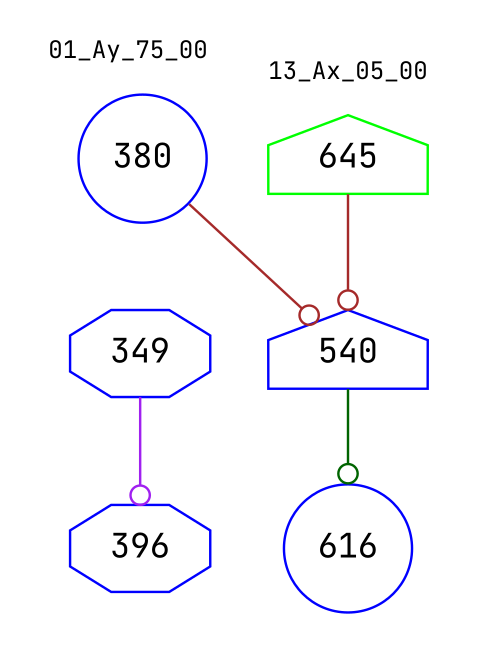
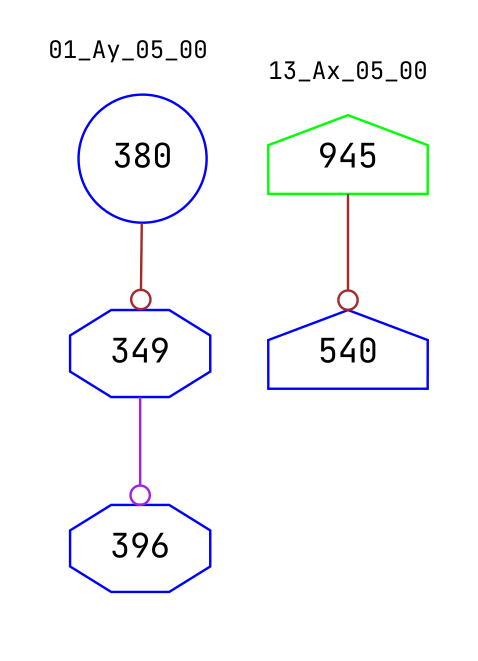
cluster "01_Ay_75_00": label "01_Ay_75_00" -> "01_Ay_05_00"
node "645": label "645" -> "945"
edge "380" -> "540": now "380" -> "349"
node "616": removed
